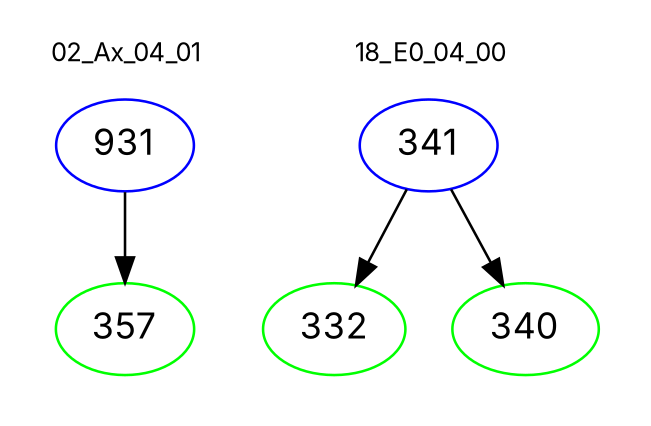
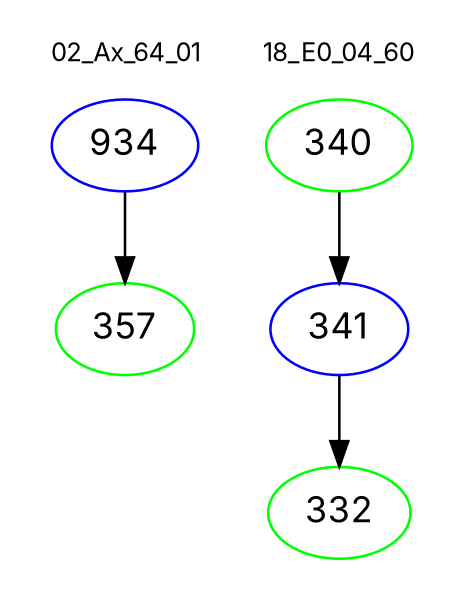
cluster "02_Ax_04_01": label "02_Ax_04_01" -> "02_Ax_64_01"
cluster "18_E0_04_00": label "18_E0_04_00" -> "18_E0_04_60"
node "931": label "931" -> "934"
edge "341" -> "340": reversed
